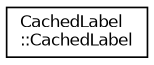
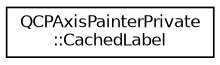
node "CachedLabel ::CachedLabel": label "CachedLabel ::CachedLabel" -> "QCPAxisPainterPrivate ::CachedLabel"
